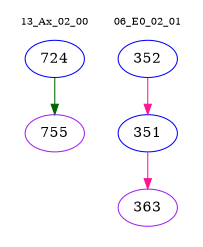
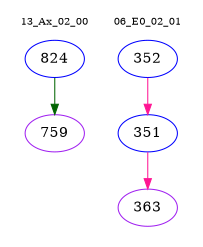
node "724": label "724" -> "824"
node "755": label "755" -> "759"
